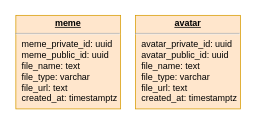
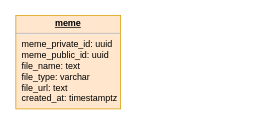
node "avatar avatar_private_id: uuid avatar_public_id: uuid file_name: text file_type: varchar file_url: text created_at: timestamptz": removed
